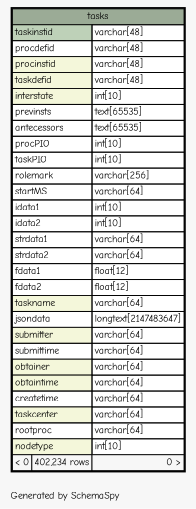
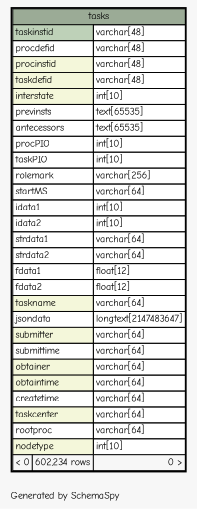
node "tasks": text "402,234 rows" -> "602,234 rows"
